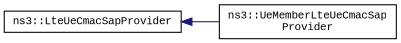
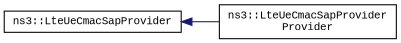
node "ns3::UeMemberLteUeCmacSap Provider": label "ns3::UeMemberLteUeCmacSap Provider" -> "ns3::LteUeCmacSapProvider Provider"
